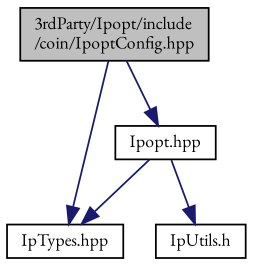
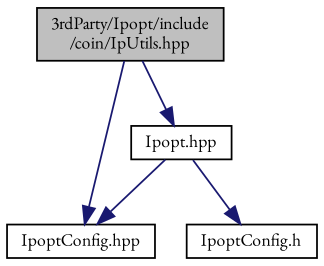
node "3rdParty/Ipopt/include /coin/IpoptConfig.hpp": label "3rdParty/Ipopt/include /coin/IpoptConfig.hpp" -> "3rdParty/Ipopt/include /coin/IpUtils.hpp"
node "IpTypes.hpp": label "IpTypes.hpp" -> "IpoptConfig.hpp"
node "IpUtils.h": label "IpUtils.h" -> "IpoptConfig.h"
